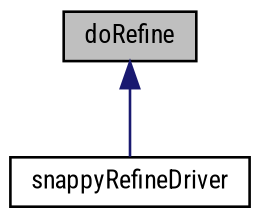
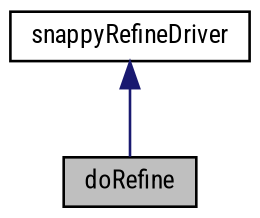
edge "snappyRefineDriver" -> "doRefine": reversed
